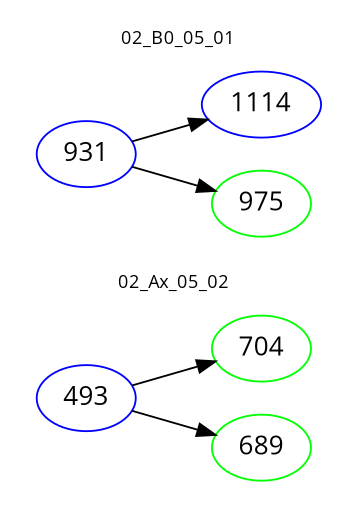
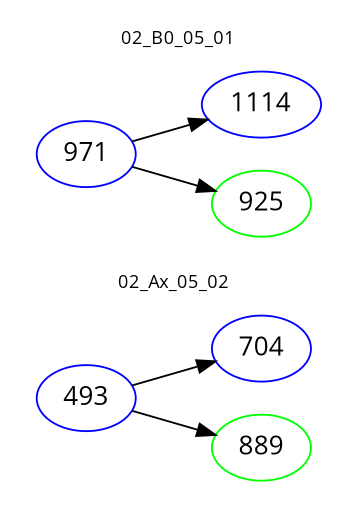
node "931": label "931" -> "971"
node "975": label "975" -> "925"
node "704": color green -> blue
node "689": label "689" -> "889"
